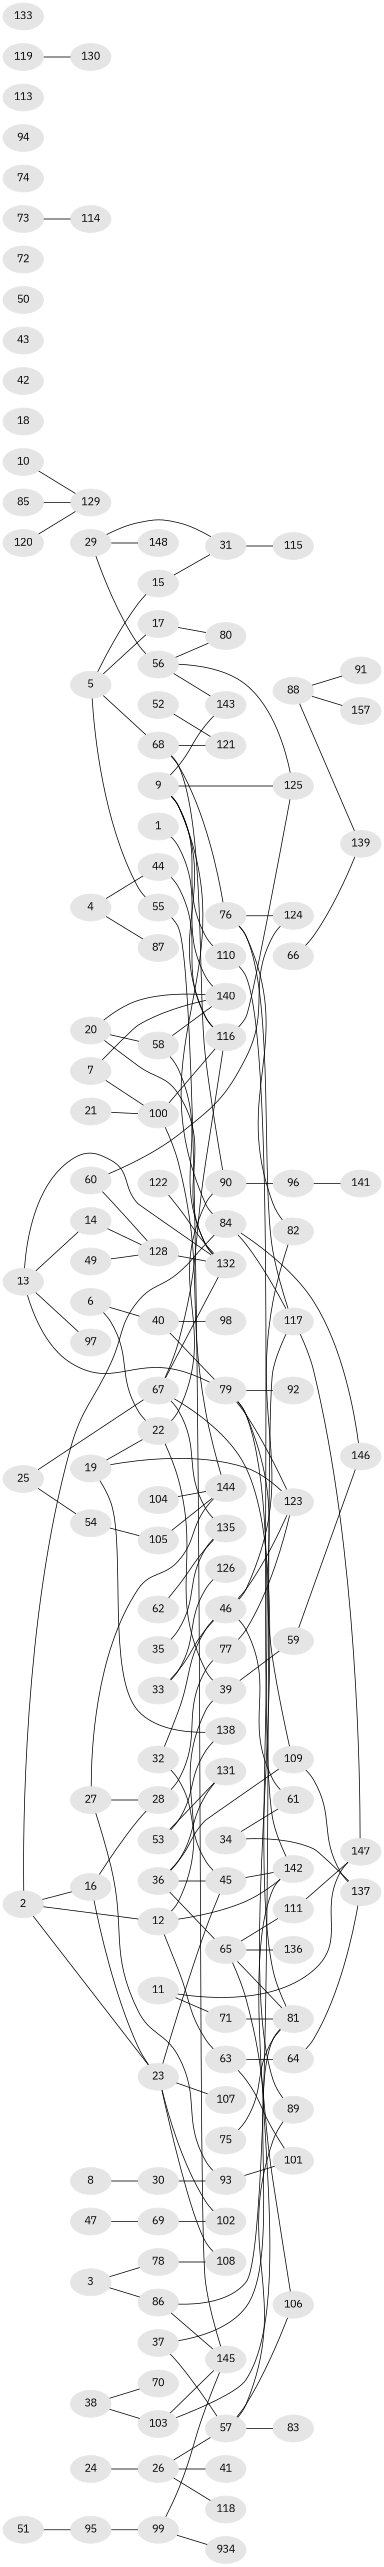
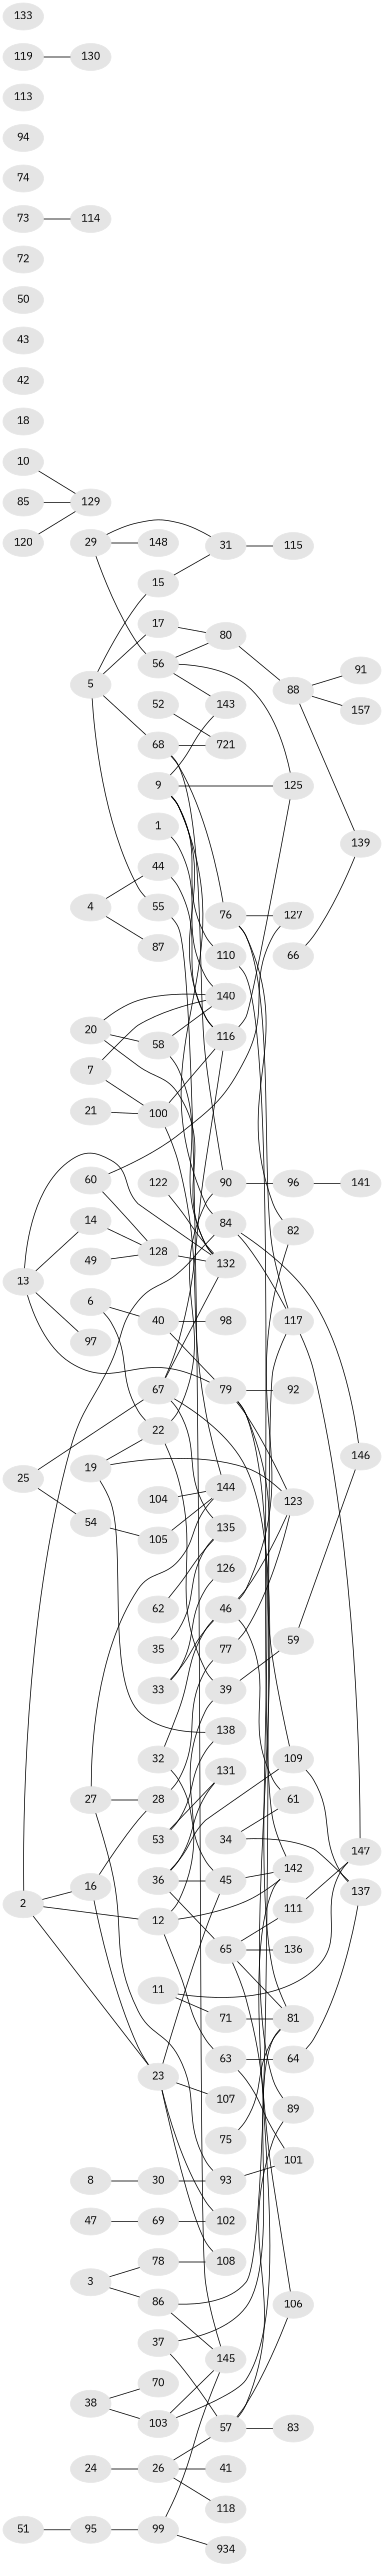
edge "80" -- "88": added
node "121": label "121" -> "721"
node "124": label "124" -> "127"
